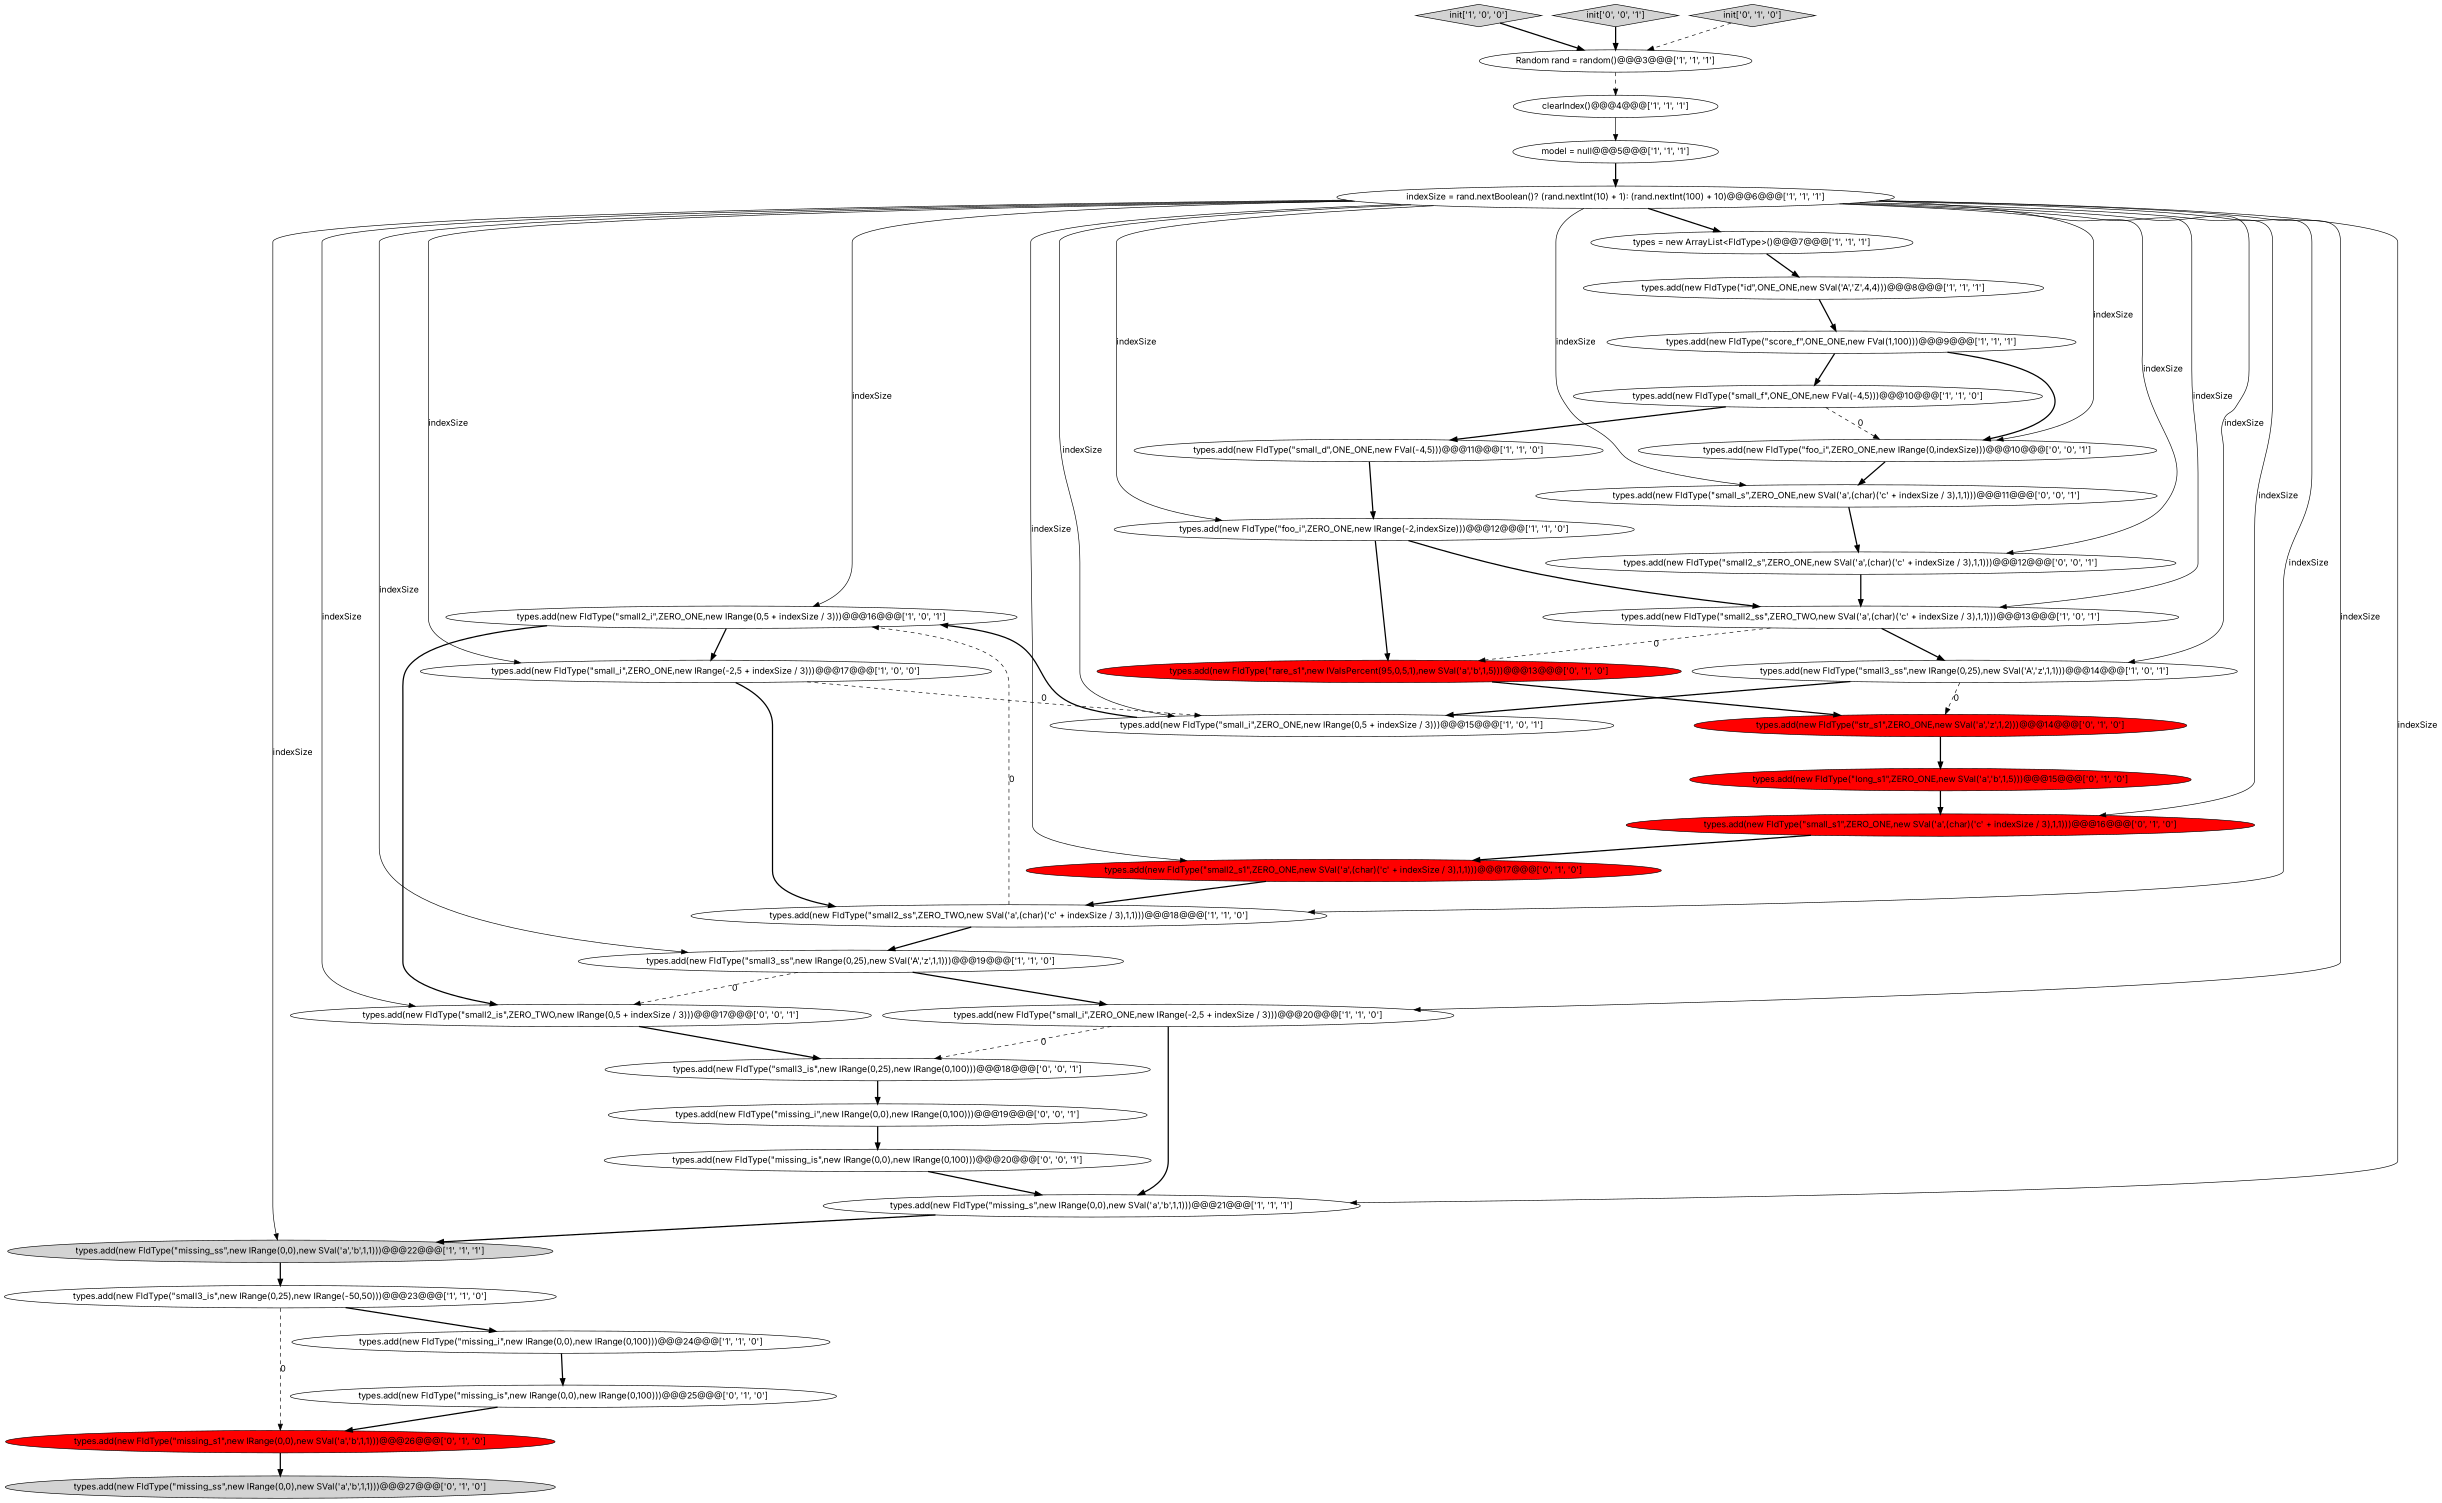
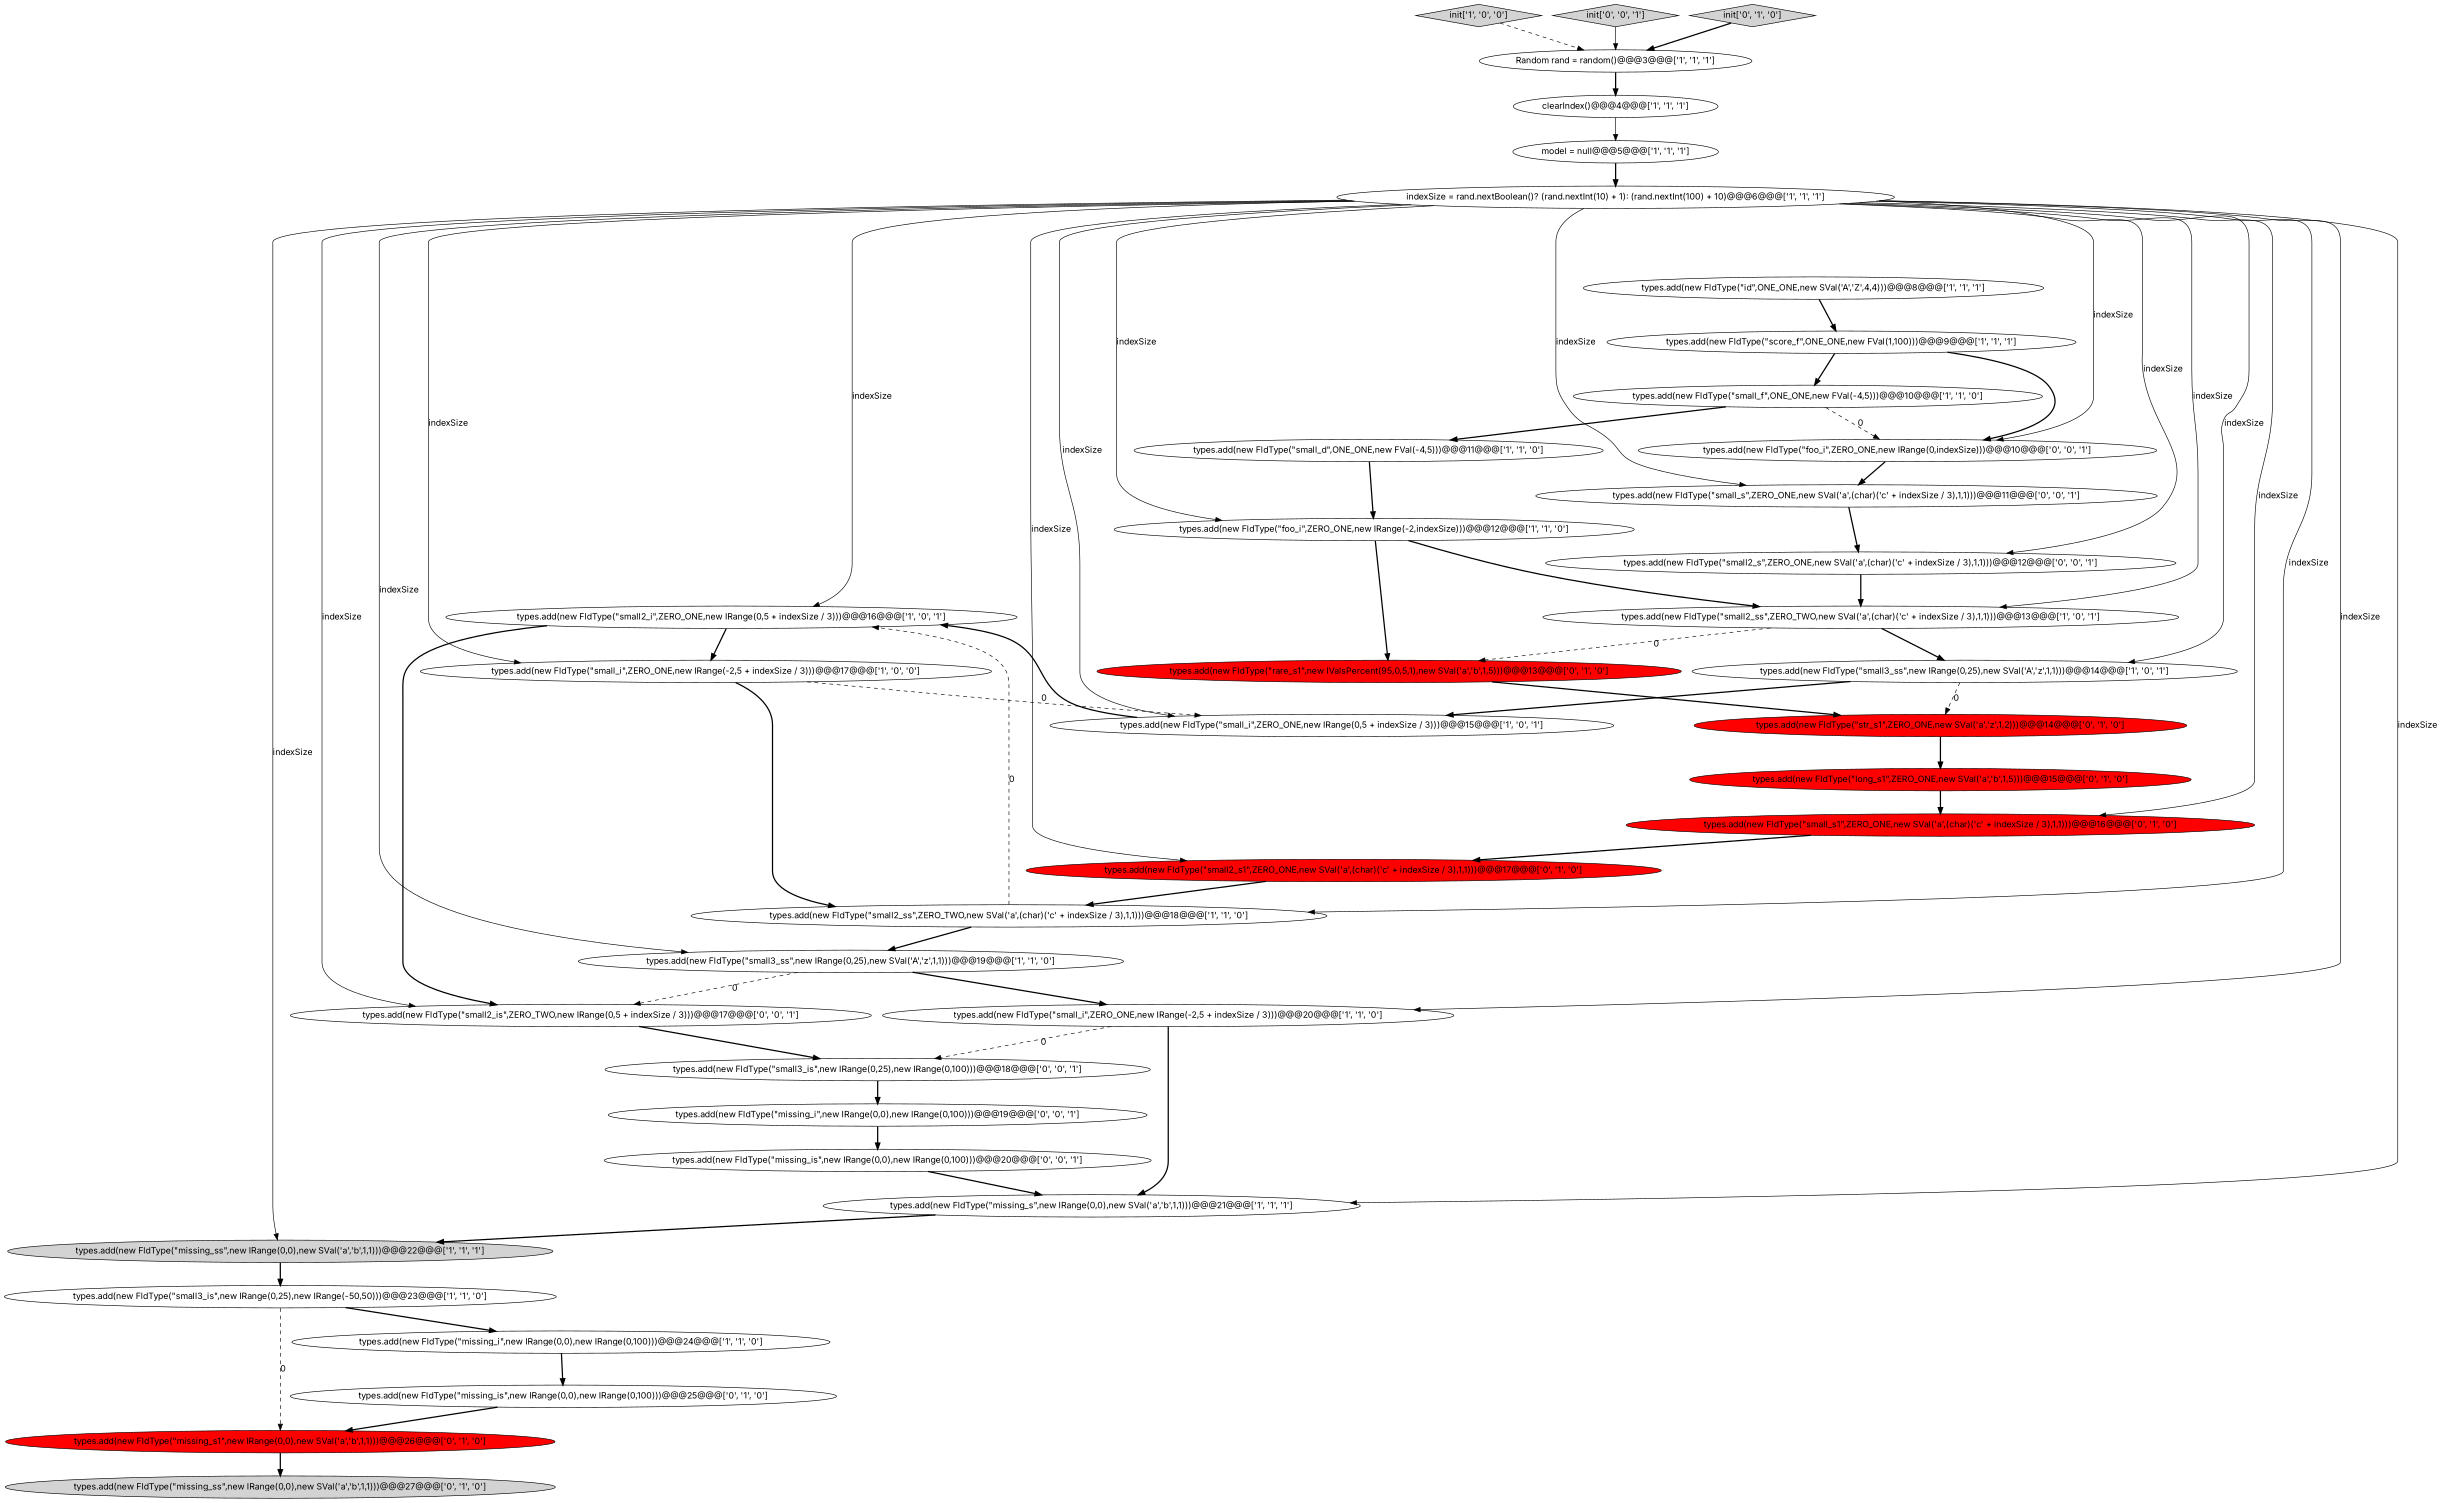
edge "init['0', '0', '1']" -> "Random rand = random()@@@3@@@['1', '1', '1']": style bold -> solid
edge "init['1', '0', '0']" -> "Random rand = random()@@@3@@@['1', '1', '1']": style bold -> dashed
edge "init['0', '1', '0']" -> "Random rand = random()@@@3@@@['1', '1', '1']": style dashed -> bold
edge "Random rand = random()@@@3@@@['1', '1', '1']" -> "clearIndex()@@@4@@@['1', '1', '1']": style dashed -> bold
node "types = new ArrayList<FldType>()@@@7@@@['1', '1', '1']": removed
